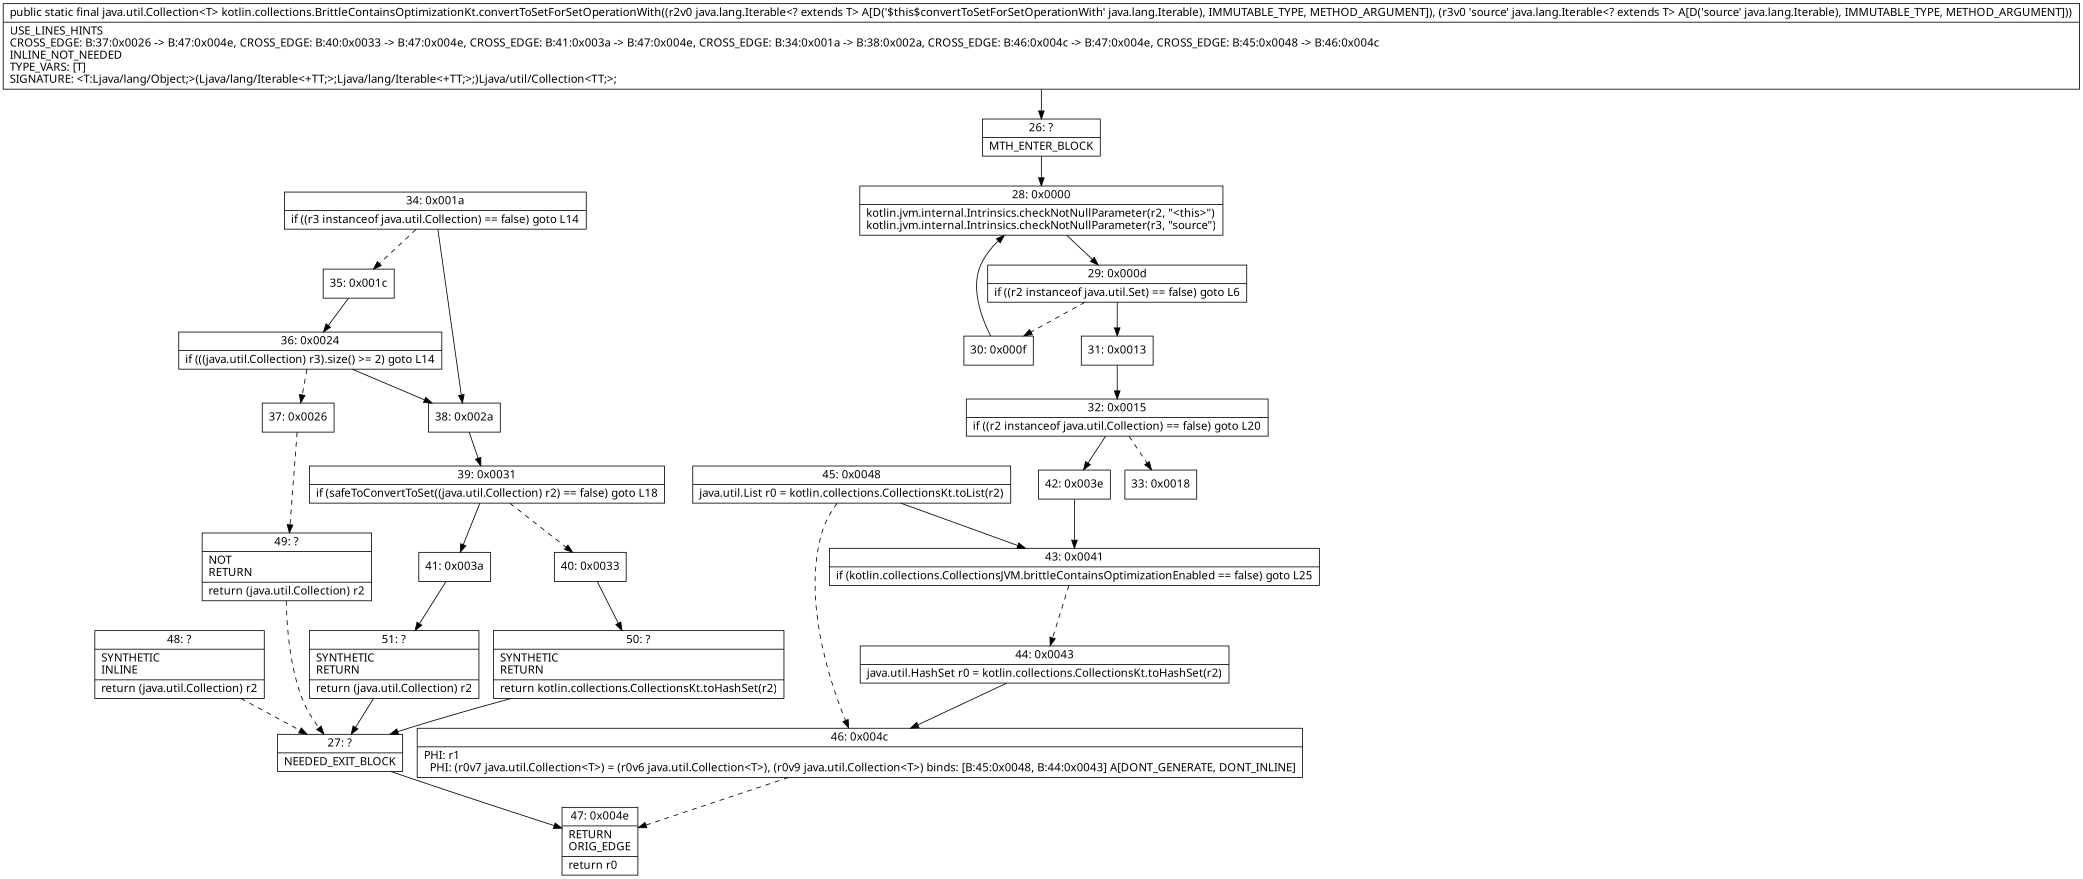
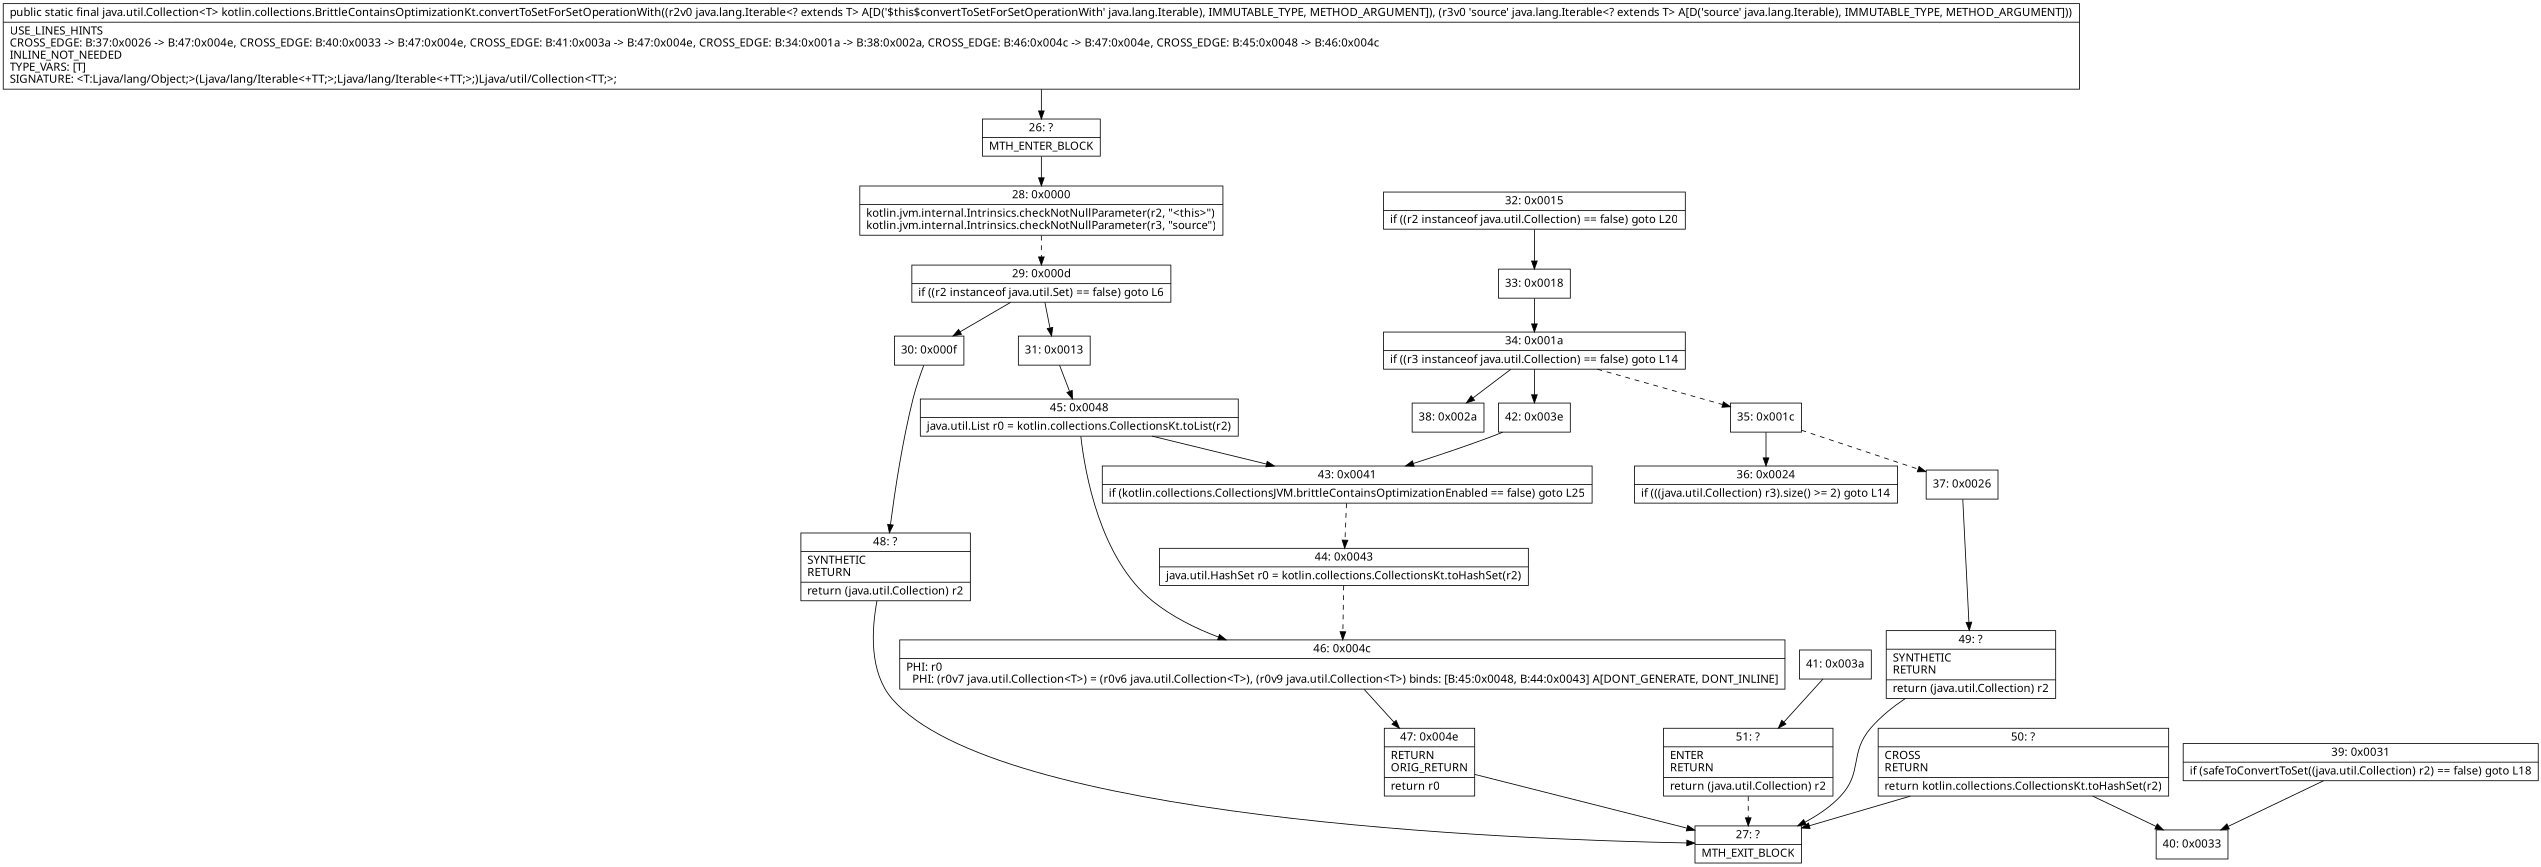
edge "28: 0x0000" -> "29: 0x000d": style solid -> dashed
edge "30: 0x000f" -> "28: 0x0000": now "30: 0x000f" -> "48: ?"
edge "33: 0x0018" -> "34: 0x001a": added
edge "29: 0x000d" -> "30: 0x000f": style dashed -> solid
edge "31: 0x0013" -> "32: 0x0015": now "31: 0x0013" -> "45: 0x0048"
edge "36: 0x0024" -> "37: 0x0026": now "35: 0x001c" -> "37: 0x0026"
edge "36: 0x0024" -> "38: 0x002a": removed
edge "38: 0x002a" -> "39: 0x0031": removed
edge "32: 0x0015" -> "42: 0x003e": now "34: 0x001a" -> "42: 0x003e"
edge "32: 0x0015" -> "33: 0x0018": style dashed -> solid
edge "37: 0x0026" -> "49: ?": style dashed -> solid
edge "39: 0x0031" -> "41: 0x003a": removed
edge "39: 0x0031" -> "40: 0x0033": style dashed -> solid
node "49: ?": text "NOT" -> "SYNTHETIC"
edge "40: 0x0033" -> "50: ?": reversed
edge "45: 0x0048" -> "46: 0x004c": style dashed -> solid
node "51: ?": text "SYNTHETIC" -> "ENTER"
node "50: ?": text "SYNTHETIC" -> "CROSS"
edge "49: ?" -> "27: ?": style dashed -> solid
node "48: ?": text "INLINE" -> "RETURN"
edge "44: 0x0043" -> "46: 0x004c": style solid -> dashed
edge "51: ?" -> "27: ?": style solid -> dashed
edge "48: ?" -> "27: ?": style dashed -> solid
node "46: 0x004c": text "PHI: r1" -> "PHI: r0"
node "27: ?": text "NEEDED_EXIT_BLOCK" -> "MTH_EXIT_BLOCK"
edge "27: ?" -> "47: 0x004e": reversed
edge "46: 0x004c" -> "47: 0x004e": style dashed -> solid
node "47: 0x004e": text "ORIG_EDGE" -> "ORIG_RETURN"
